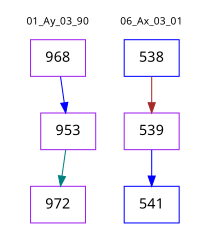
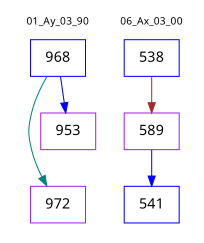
cluster "06_Ax_03_01": label "06_Ax_03_01" -> "06_Ax_03_00"
node "968": color purple -> blue
node "539": label "539" -> "589"
edge "953" -> "972": now "968" -> "972"
